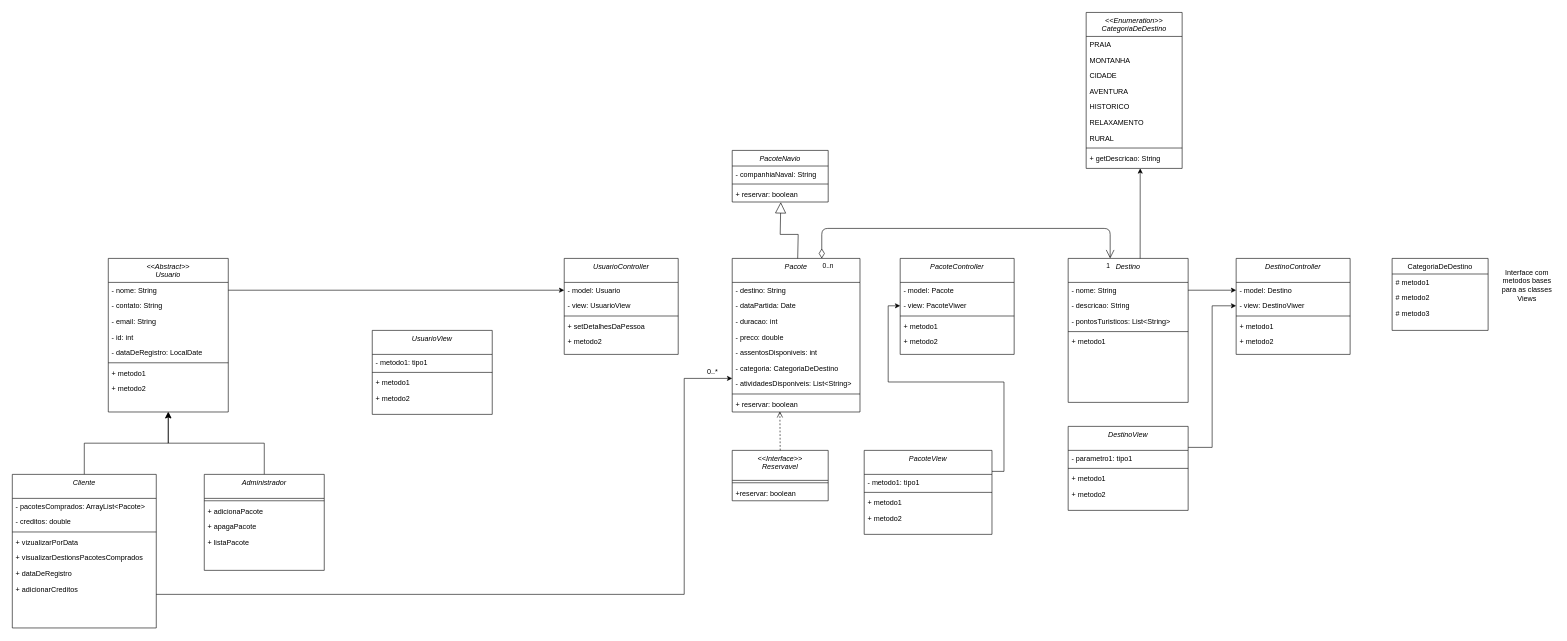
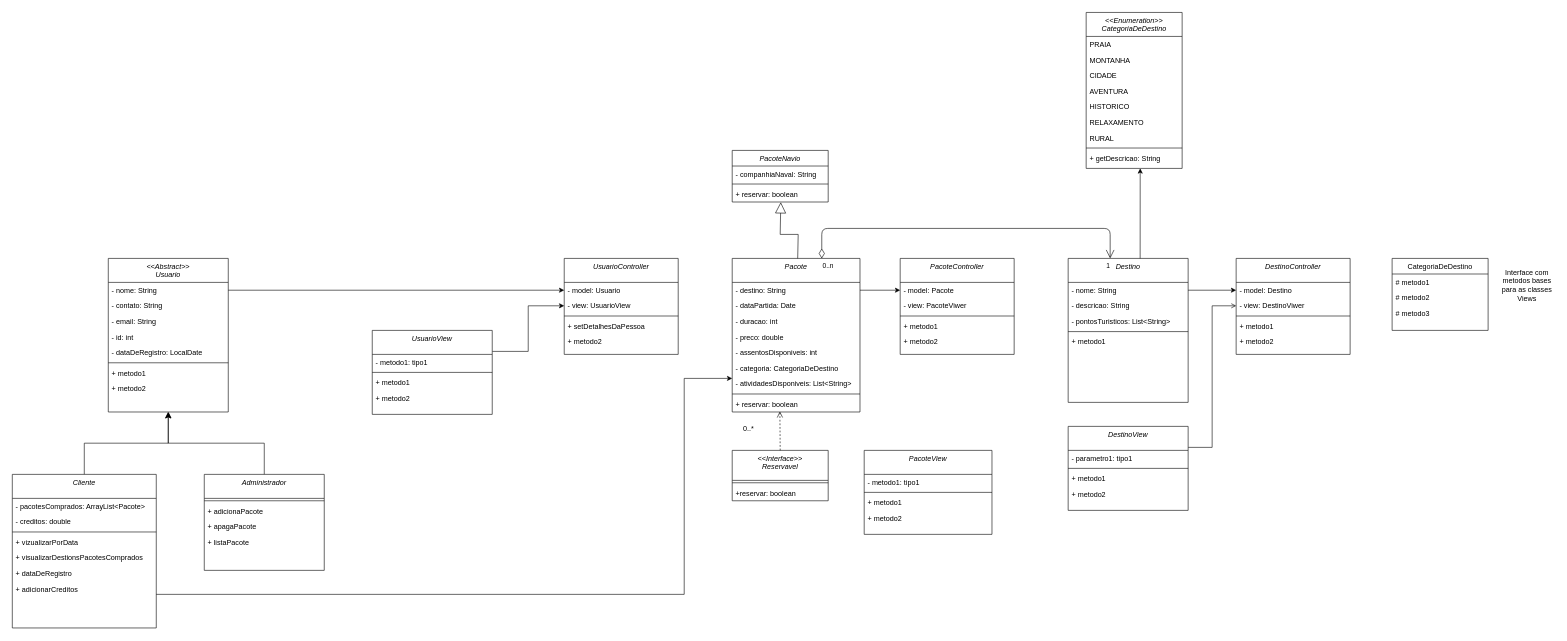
edge "- destino: String" -> "- model: Pacote": added
edge "DestinoView" -> "- view: DestinoViwer": arrowhead classic -> open
edge "UsuarioView" -> "- view: UsuarioView": added
node "0..*": moved (713, 372) -> (749, 429)
edge "PacoteView" -> "- view: PacoteViwer": removed
